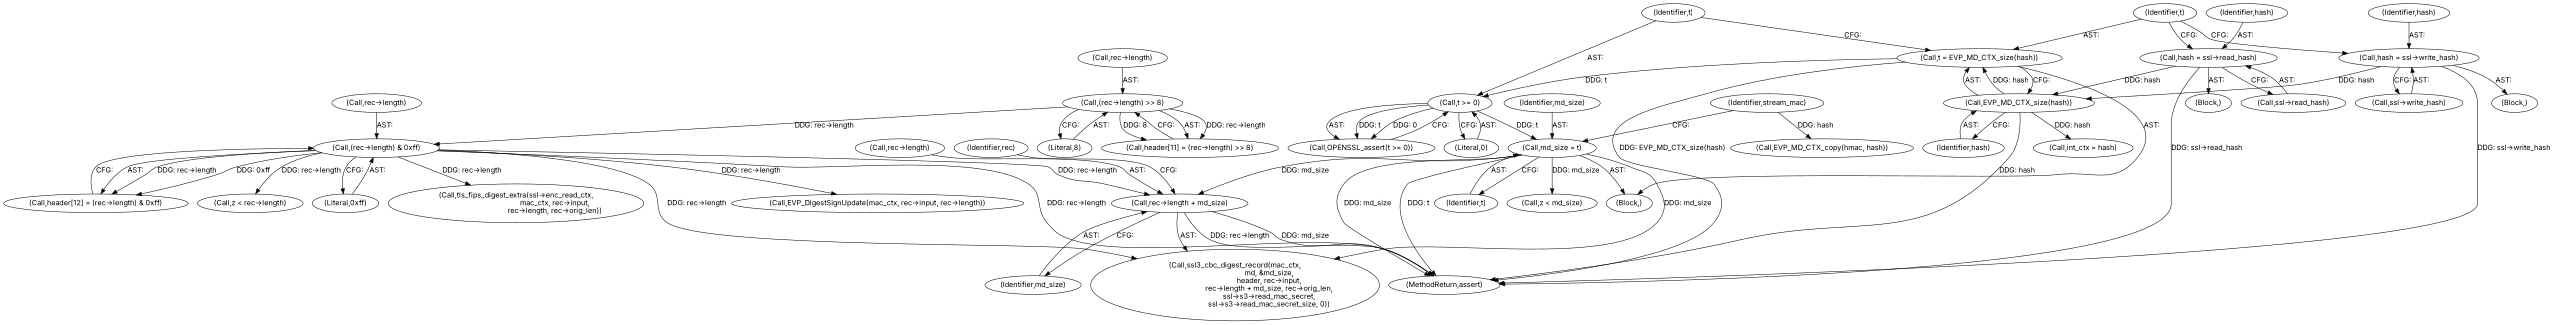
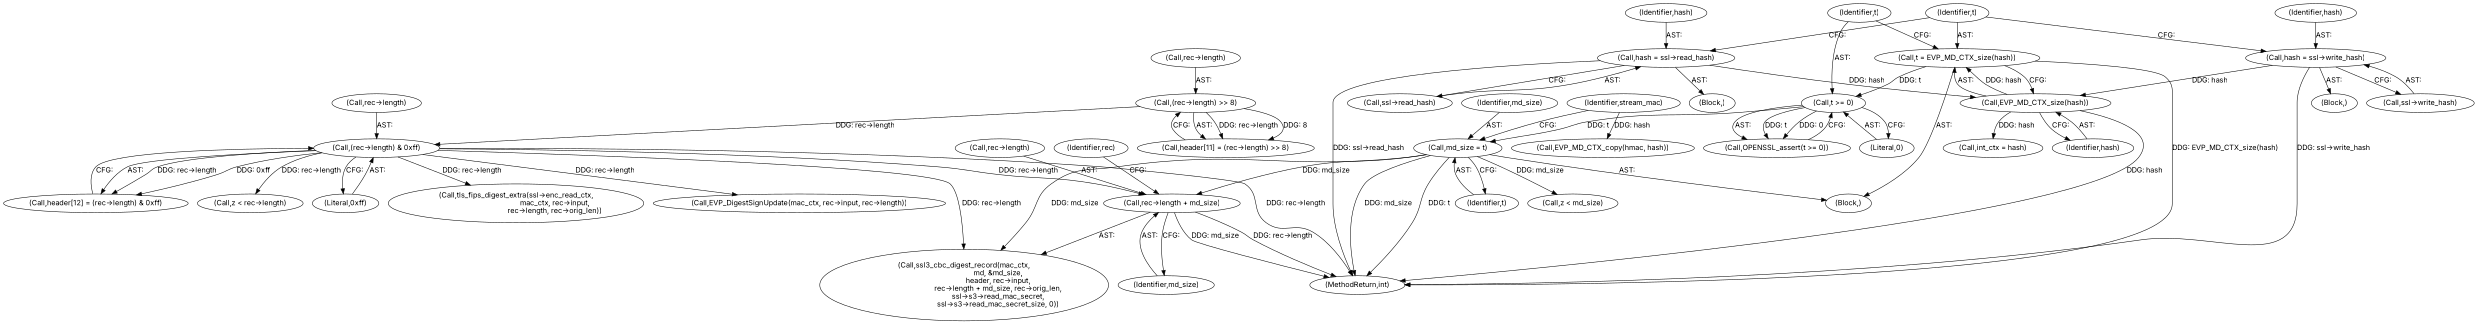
node "(Literal,8)": removed
node "(MethodReturn,assert)": label "(MethodReturn,assert)" -> "(MethodReturn,int)"
